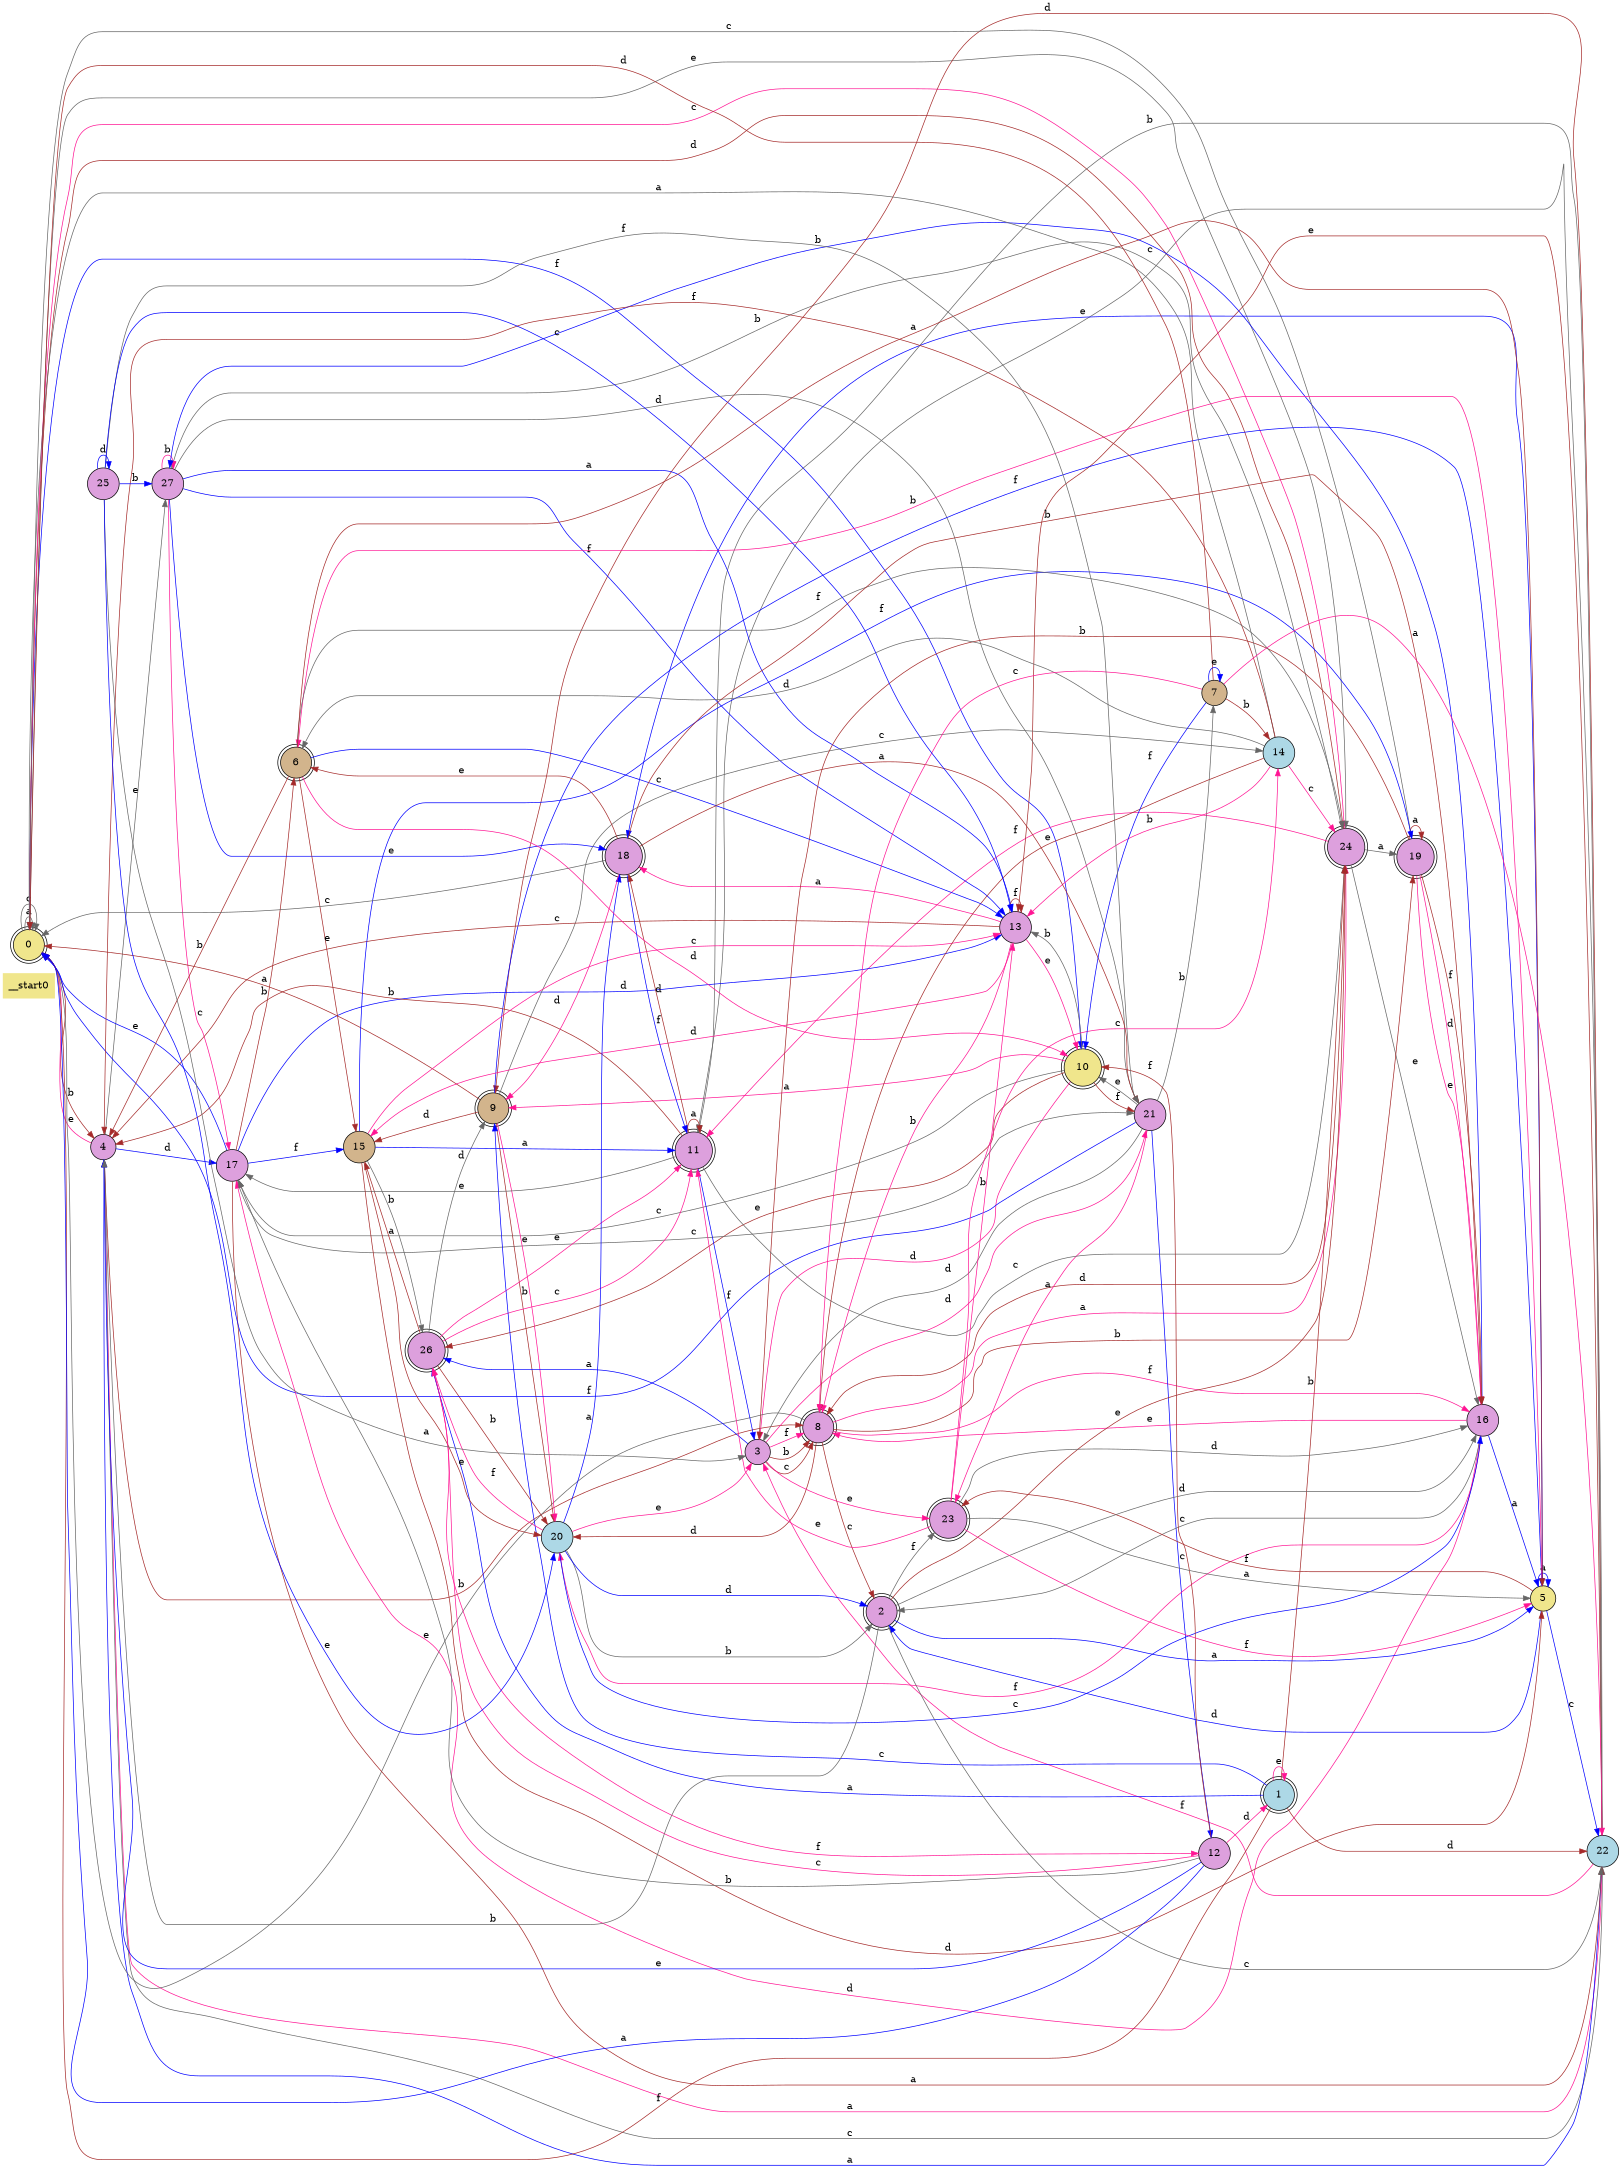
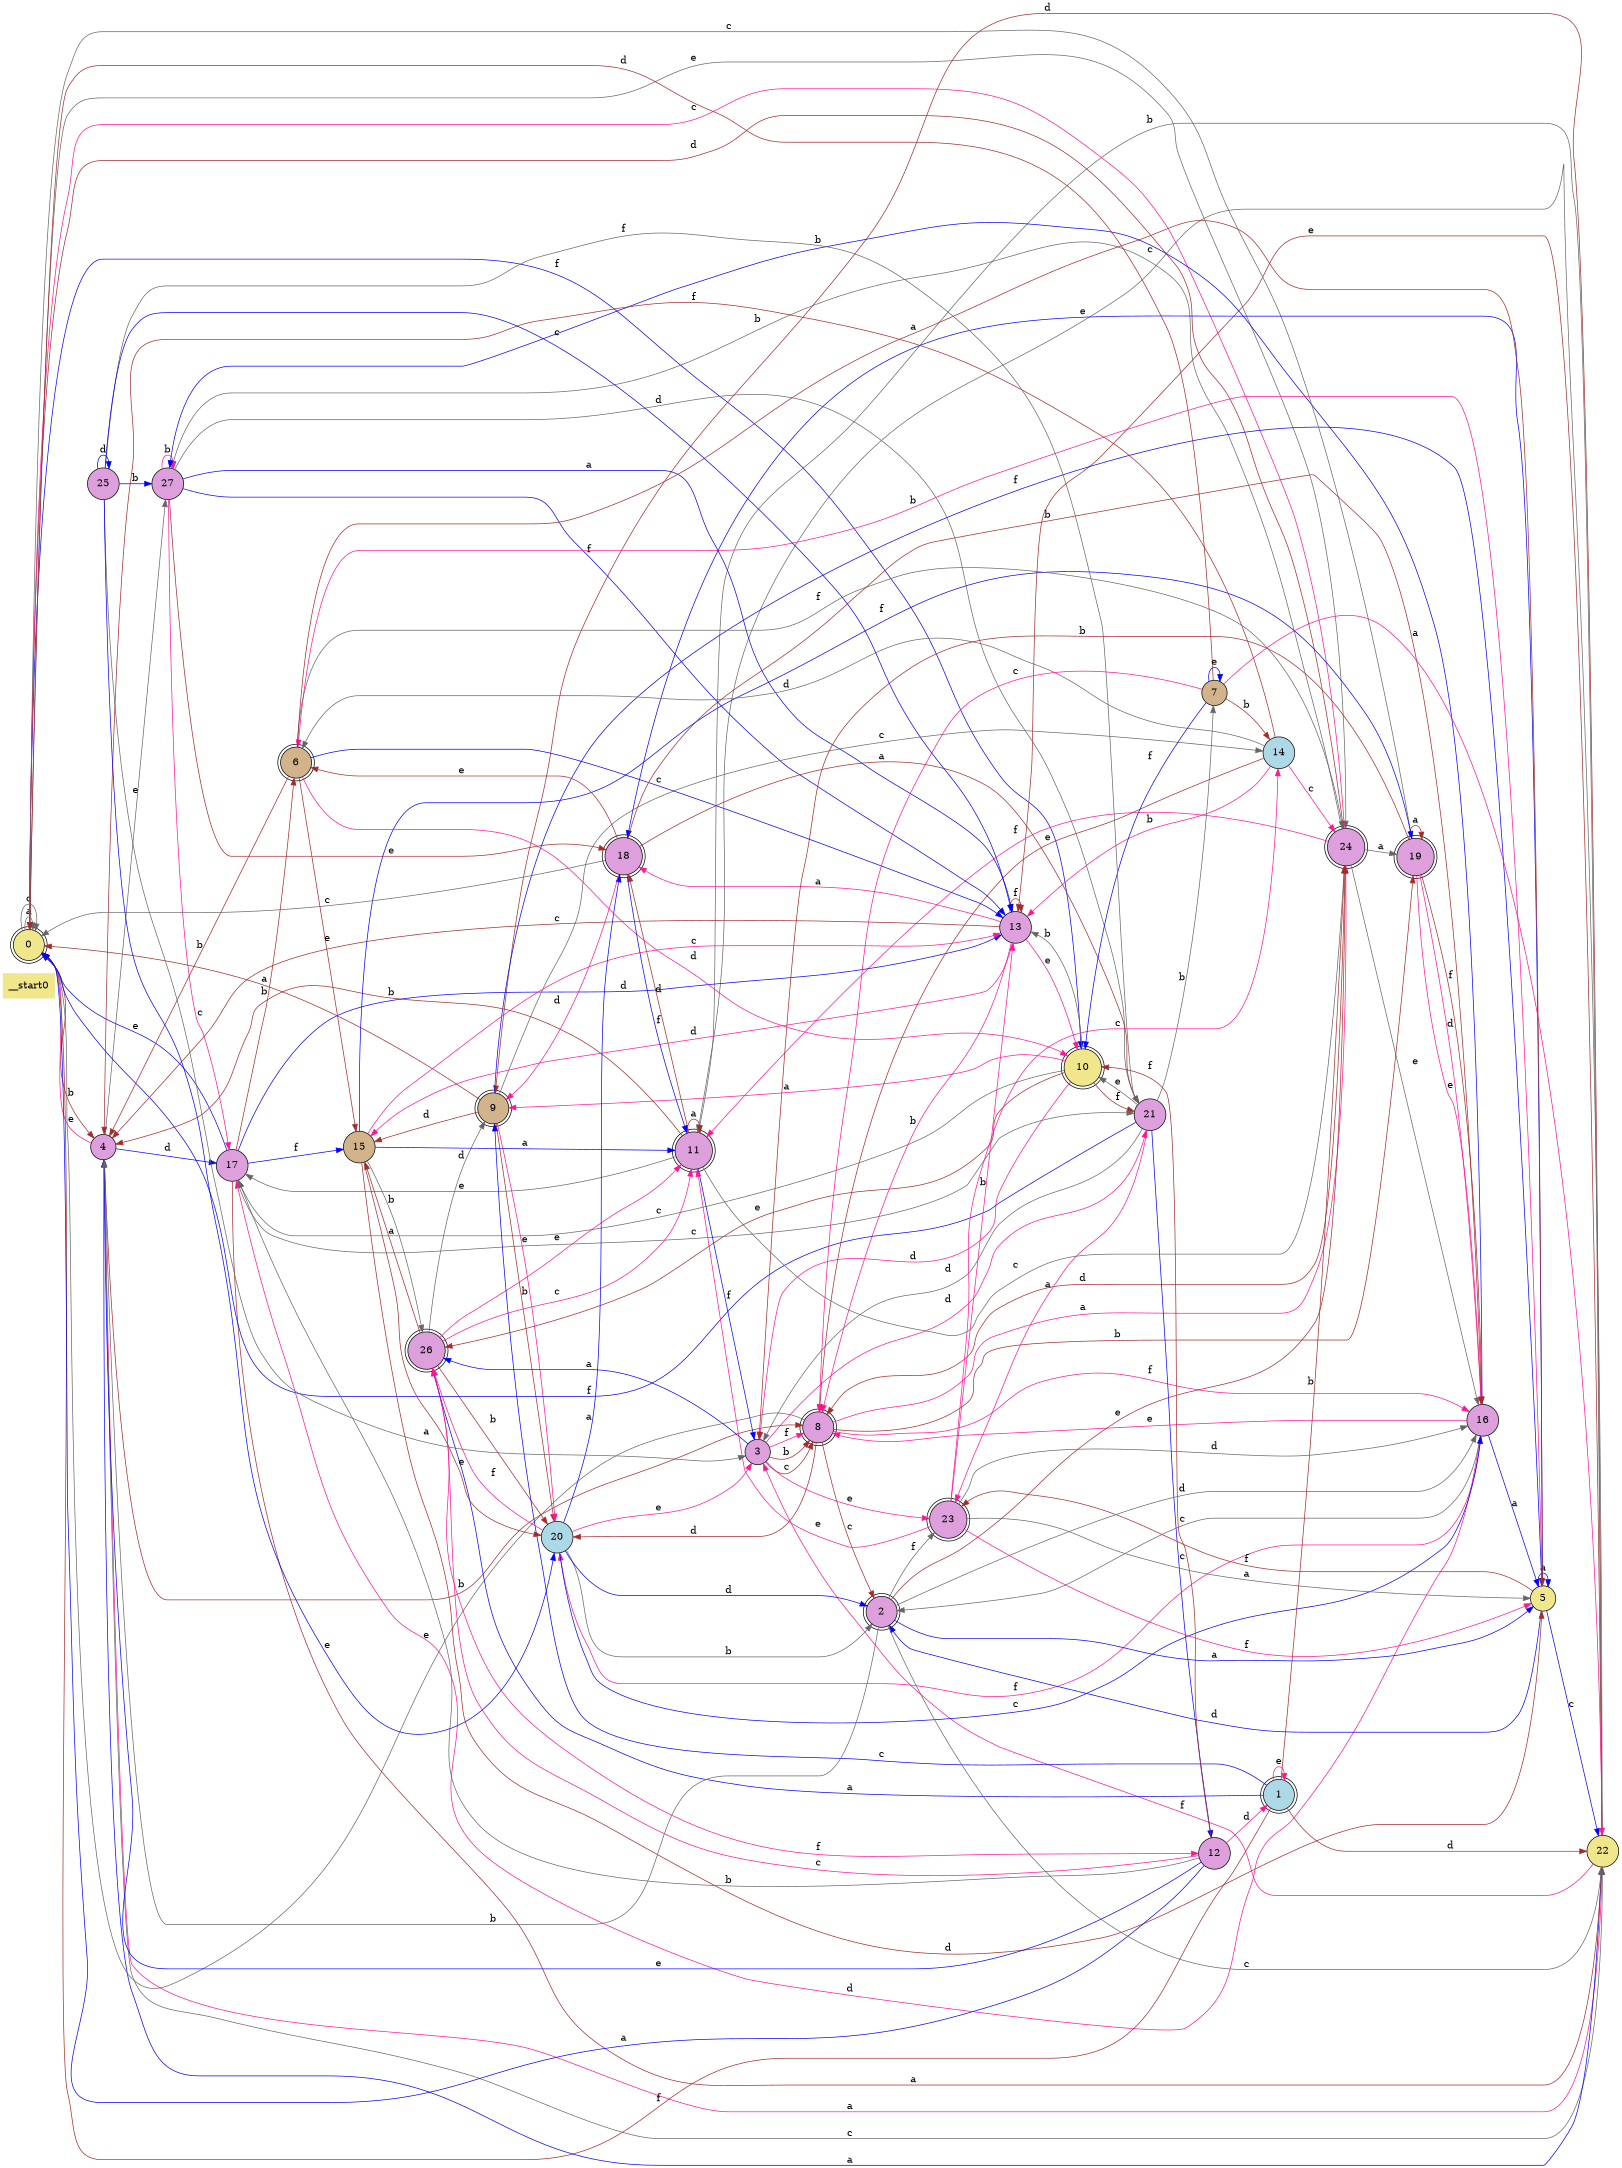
edge "14" -> "0": removed, label "a"
edge "27" -> "18": color blue -> brown
node "22": fillcolor lightblue -> khaki
